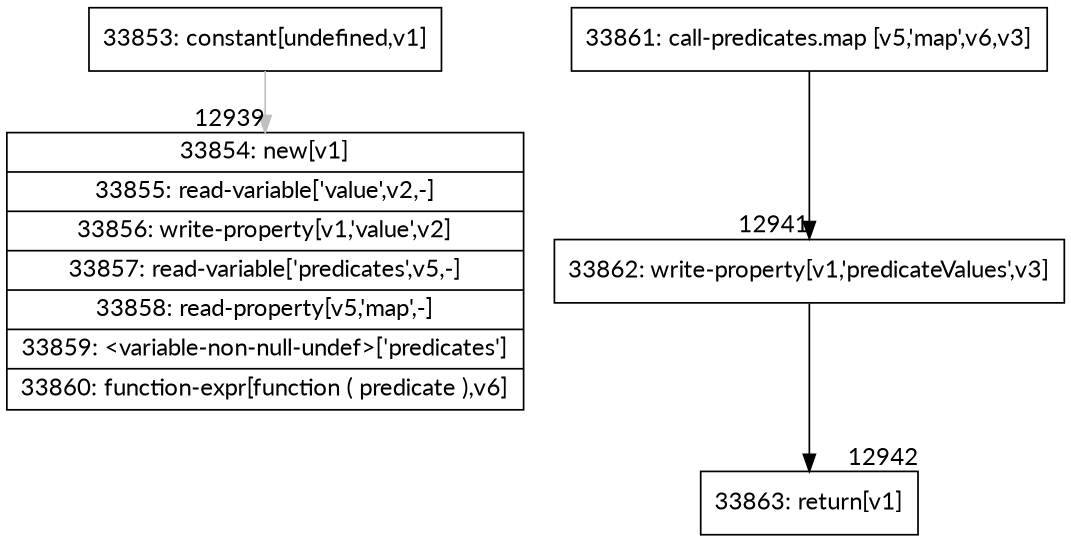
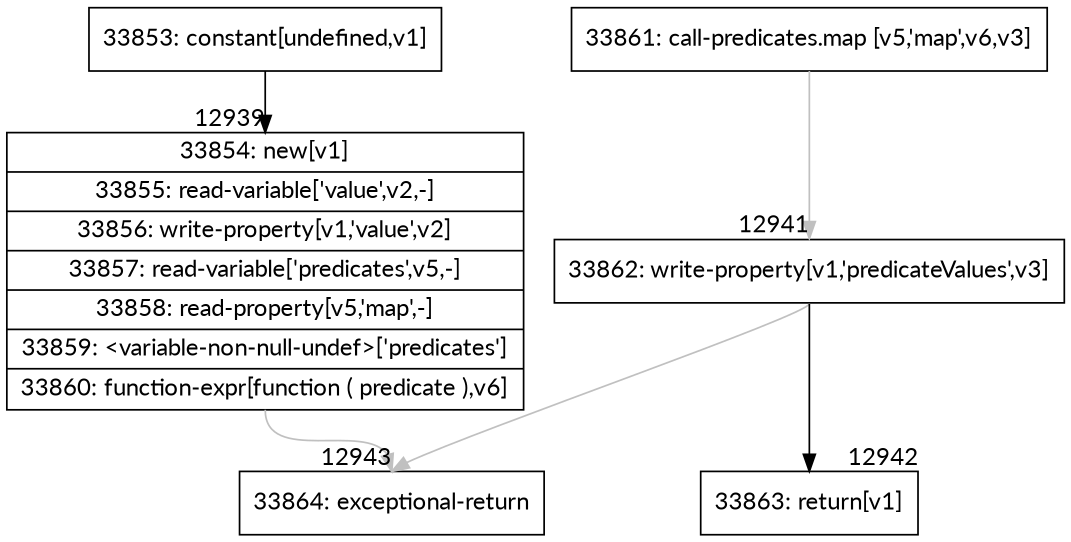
edge "33853: constant[undefined,v1]" -> "33854: new[v1]": color gray -> black
edge "33861: call-predicates.map [v5,'map',v6,v3]" -> "33862: write-property[v1,'predicateValues',v3]": color black -> gray
node "33864: exceptional-return": added
